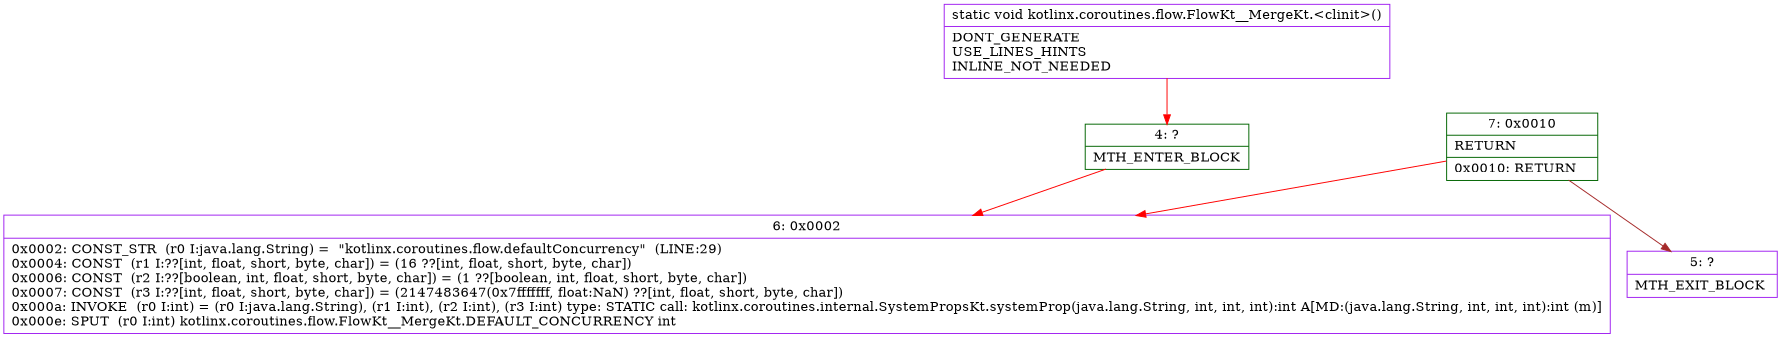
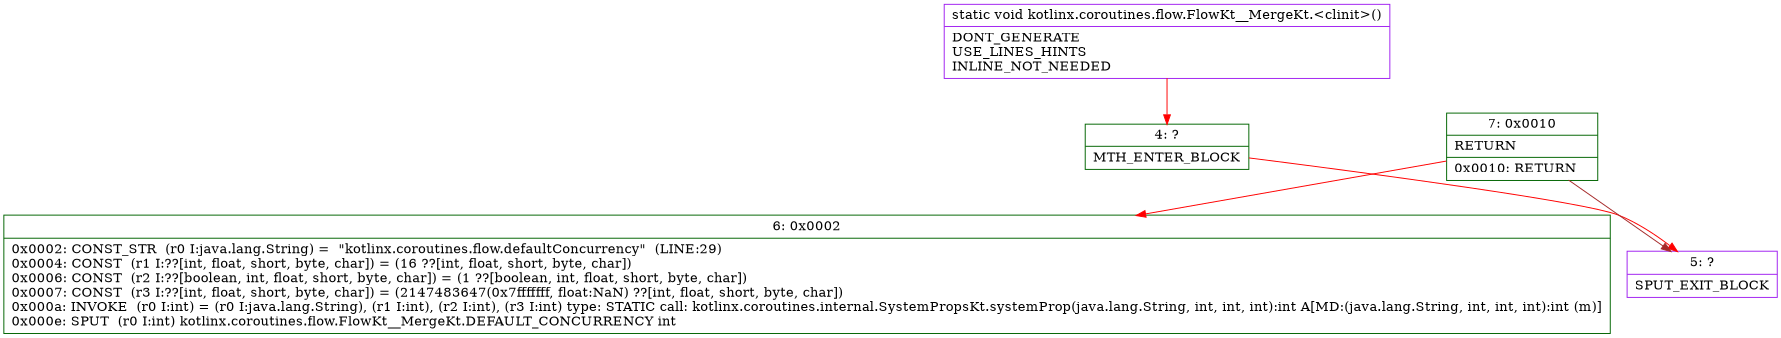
edge "4: ?" -> "6: 0x0002": now "4: ?" -> "5: ?"
node "6: 0x0002": color purple -> darkgreen
node "5: ?": text "MTH_EXIT_BLOCK" -> "SPUT_EXIT_BLOCK"
